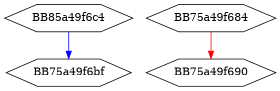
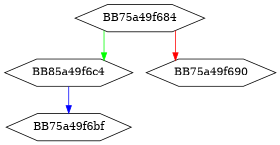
edge "BB75a49f684" -> "BB85a49f6c4": added
